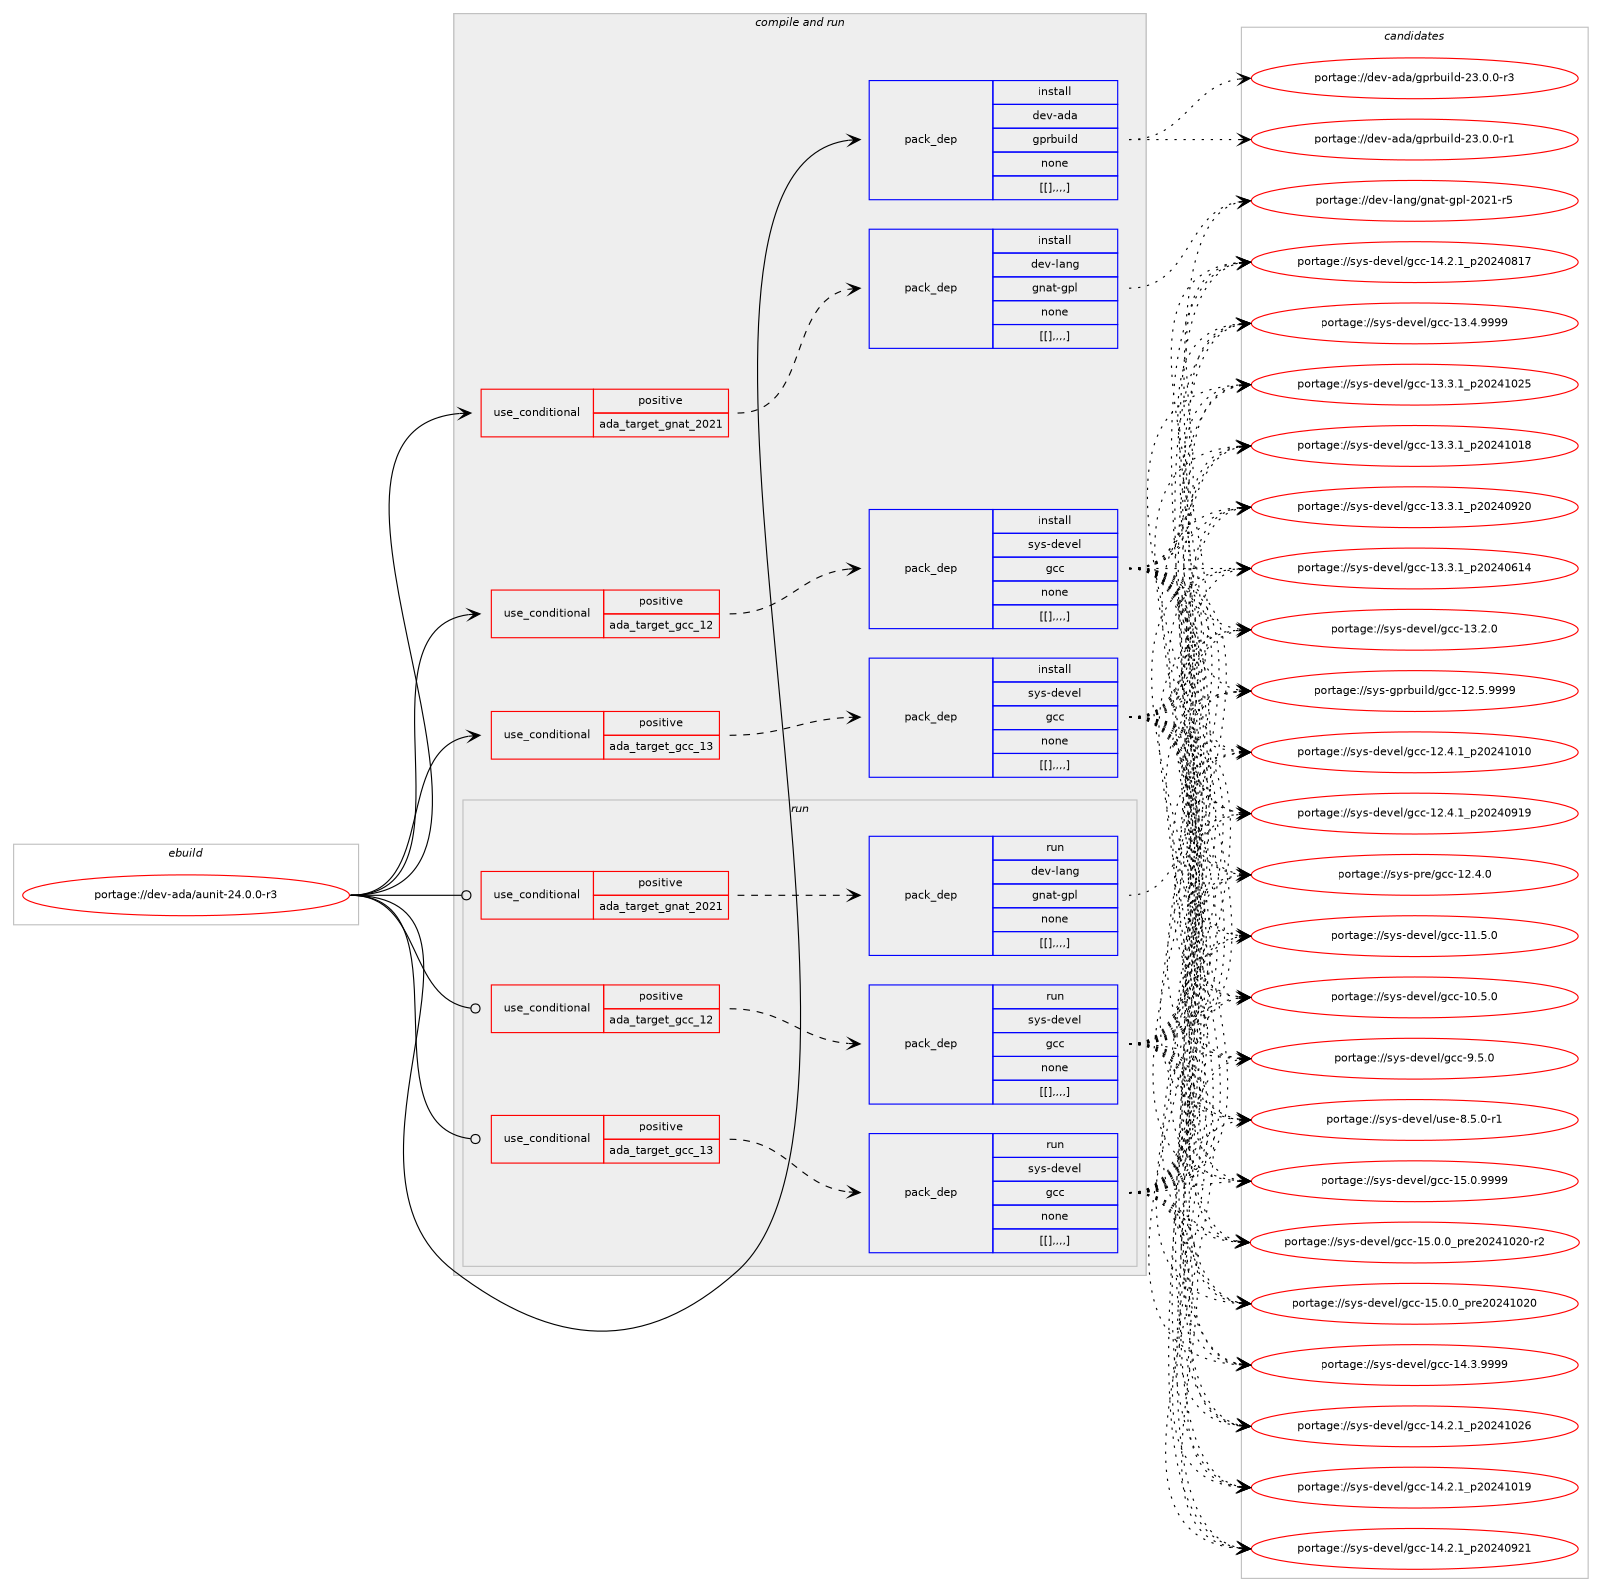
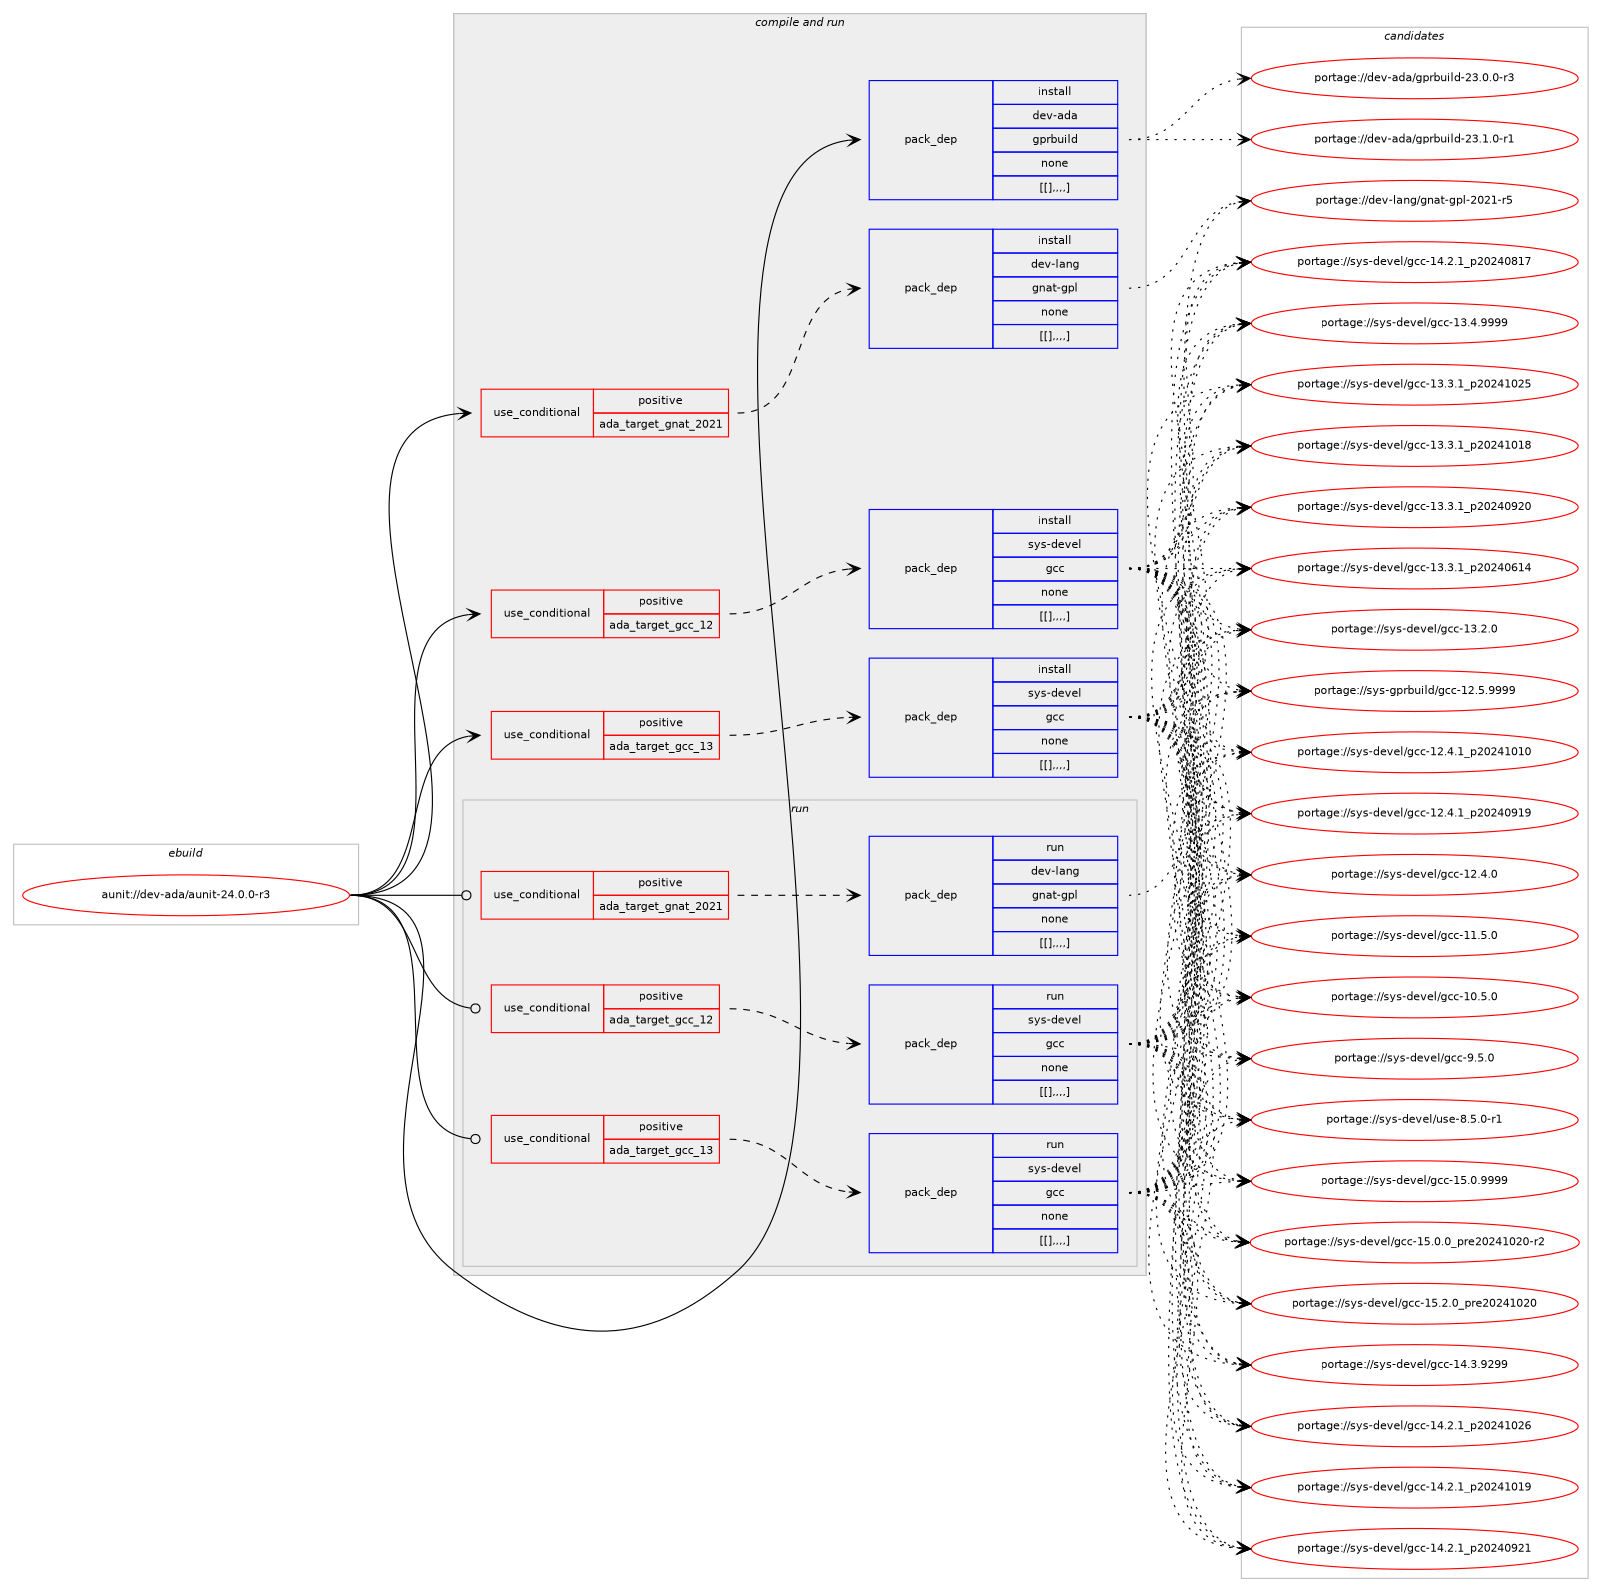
node "portage://dev-ada/gprbuild-23.0.0-r1": label "portage://dev-ada/gprbuild-23.0.0-r1" -> "portage://dev-ada/gprbuild-23.1.0-r1"
node "portage://sys-pre/gcc-12.4.0": label "portage://sys-pre/gcc-12.4.0" -> "portage://sys-devel/gcc-12.4.0"
node "portage://dev-ada/aunit-24.0.0-r3": label "portage://dev-ada/aunit-24.0.0-r3" -> "aunit://dev-ada/aunit-24.0.0-r3"
node "portage://sys-devel/gcc-15.0.0_pre20241020": label "portage://sys-devel/gcc-15.0.0_pre20241020" -> "portage://sys-devel/gcc-15.2.0_pre20241020"
node "portage://sys-devel/gcc-14.3.9999": label "portage://sys-devel/gcc-14.3.9999" -> "portage://sys-devel/gcc-14.3.9299"
